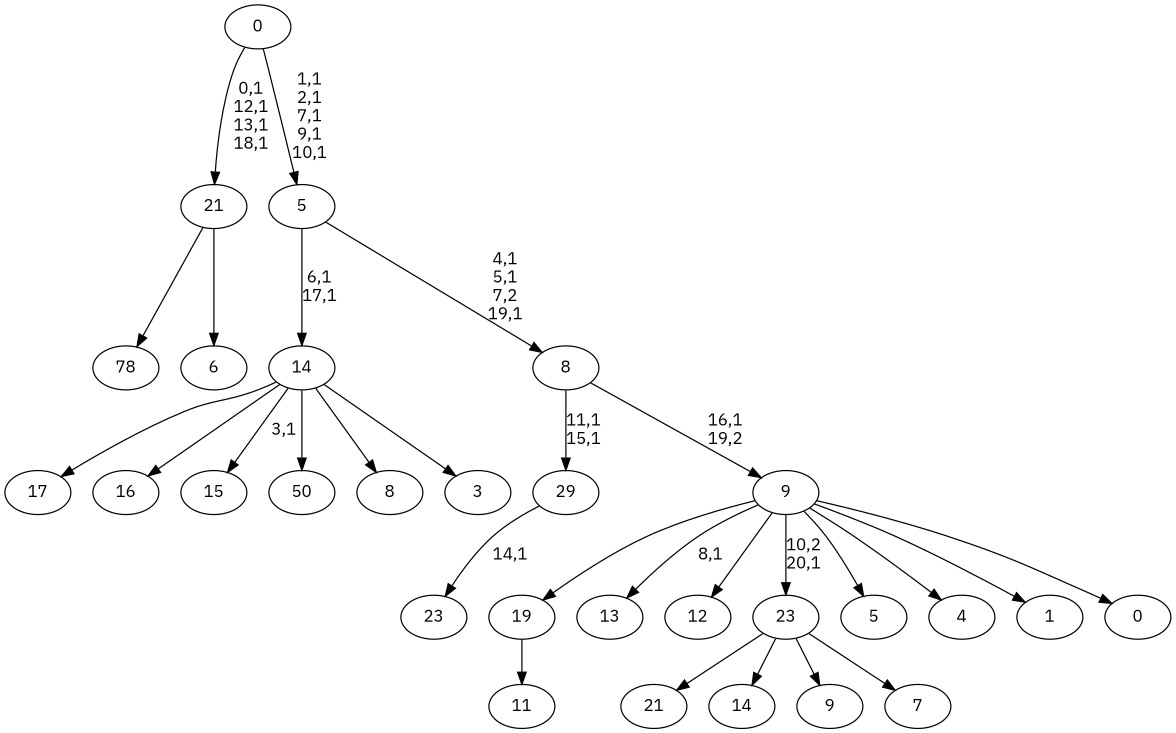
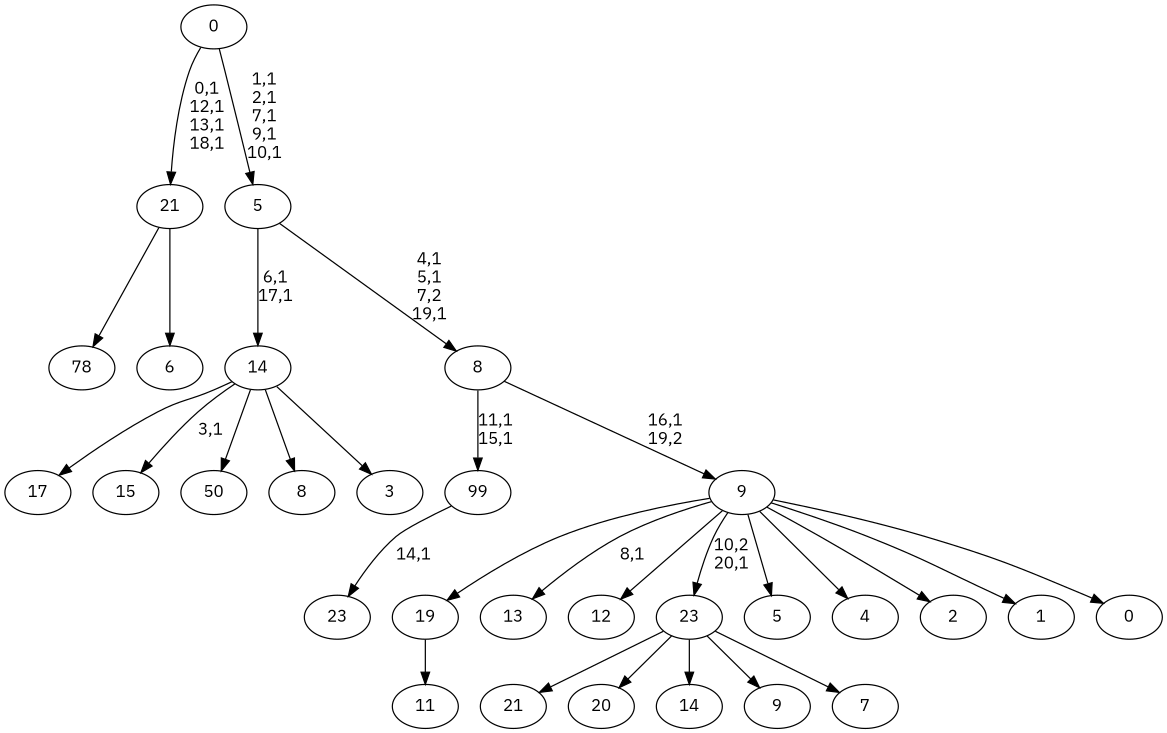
node "16": removed
node "29": label "29" -> "99"
node "2": added
node "20": added
